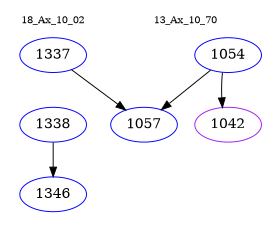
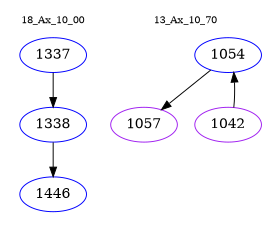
cluster "18_Ax_10_02": label "18_Ax_10_02" -> "18_Ax_10_00"
edge "1337" -> "1057": now "1337" -> "1338"
edge "1054" -> "1042": reversed
node "1057": color blue -> purple
node "1346": label "1346" -> "1446"
